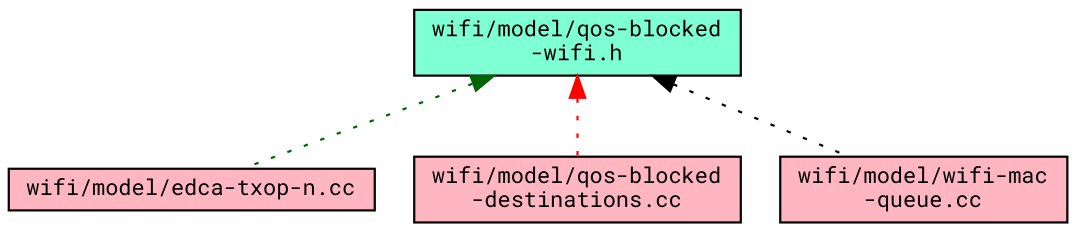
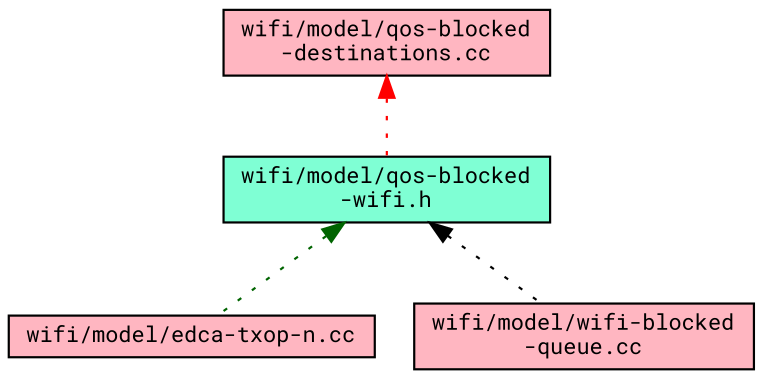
edge "wifi/model/qos-blocked -destinations.cc" -> "wifi/model/qos-blocked -wifi.h": reversed
node "wifi/model/wifi-mac -queue.cc": label "wifi/model/wifi-mac -queue.cc" -> "wifi/model/wifi-blocked -queue.cc"
